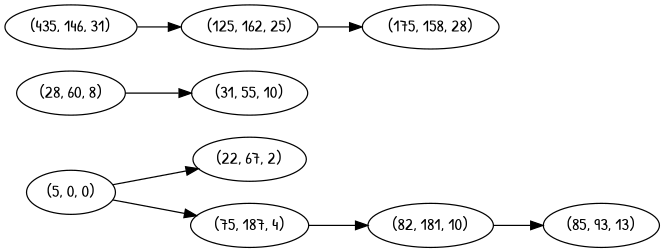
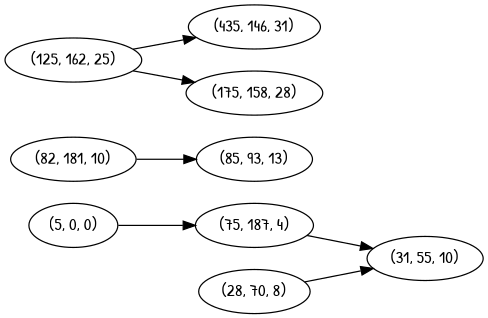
edge "(435, 146, 31)" -> "(125, 162, 25)": reversed
node "(28, 60, 8)": label "(28, 60, 8)" -> "(28, 70, 8)"
node "(22, 67, 2)": removed
edge "(75, 187, 4)" -> "(82, 181, 10)": now "(75, 187, 4)" -> "(31, 55, 10)"
